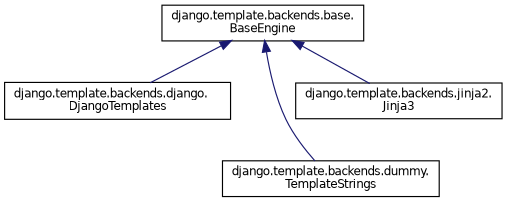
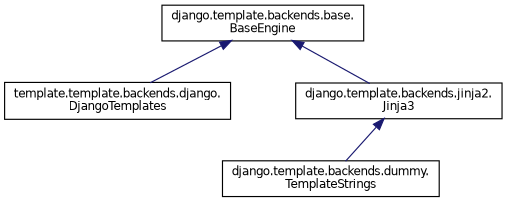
node "django.template.backends.django. DjangoTemplates": label "django.template.backends.django. DjangoTemplates" -> "template.template.backends.django. DjangoTemplates"
edge "django.template.backends.dummy. TemplateStrings" -> "django.template.backends.base. BaseEngine": now "django.template.backends.dummy. TemplateStrings" -> "django.template.backends.jinja2. Jinja3"
